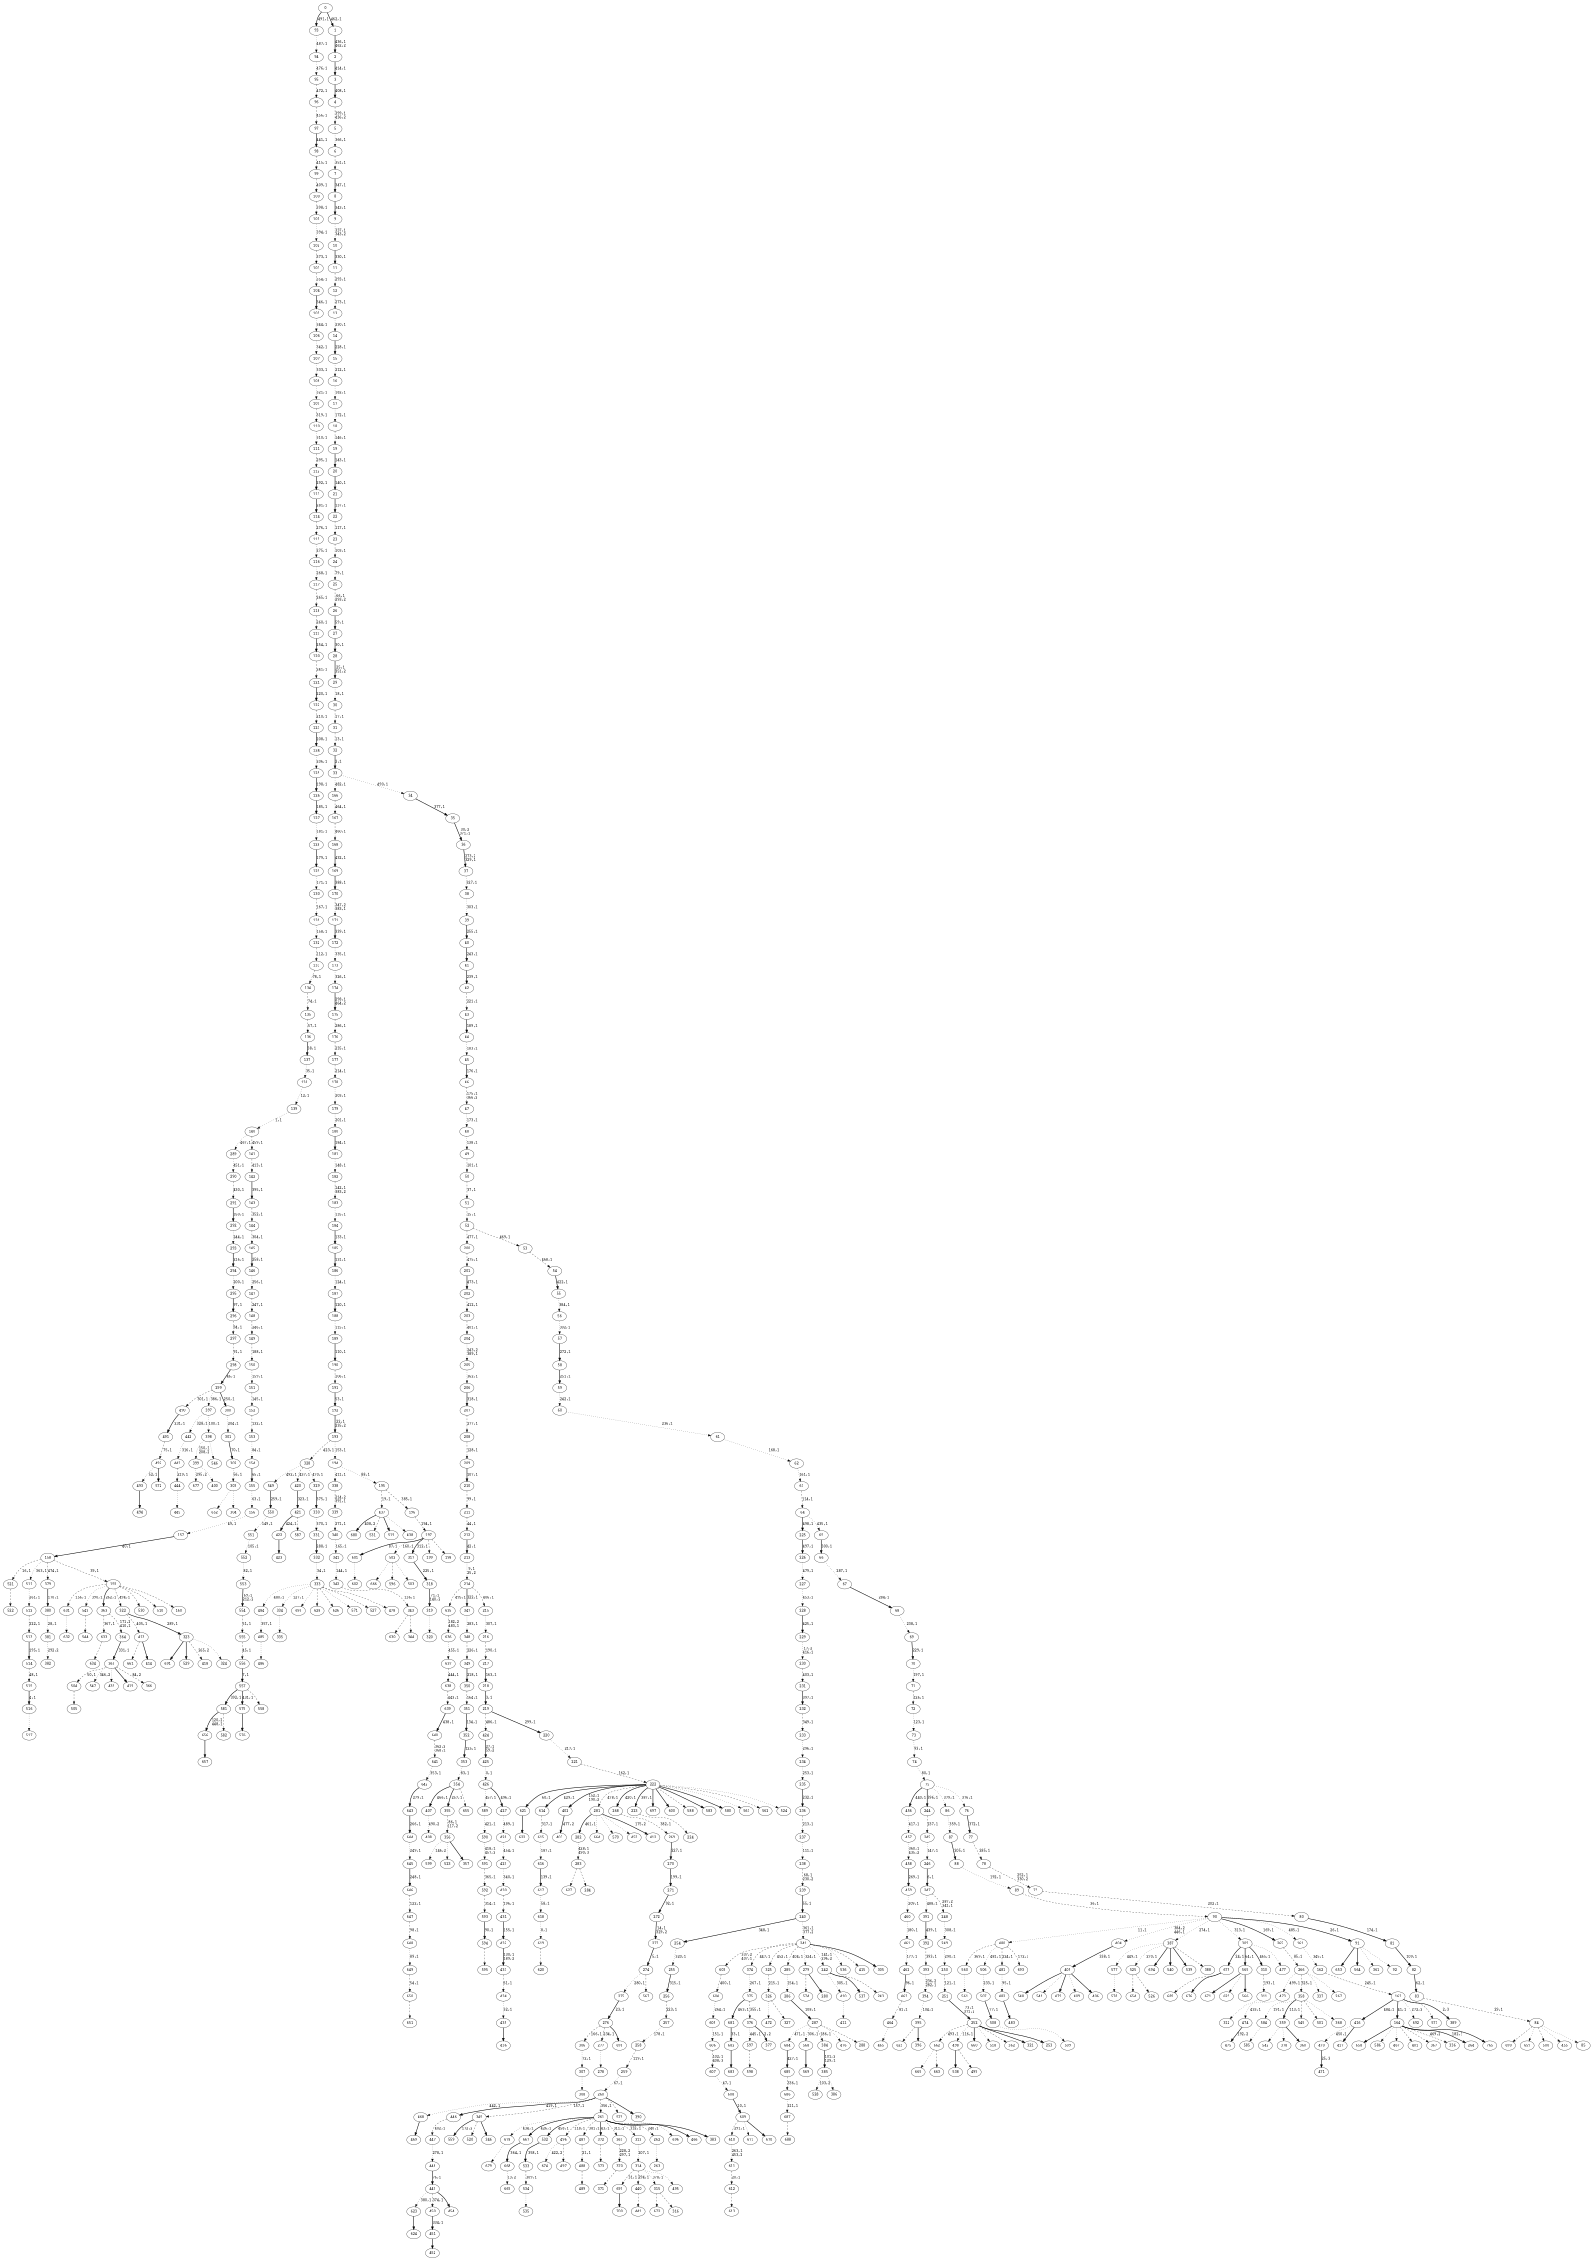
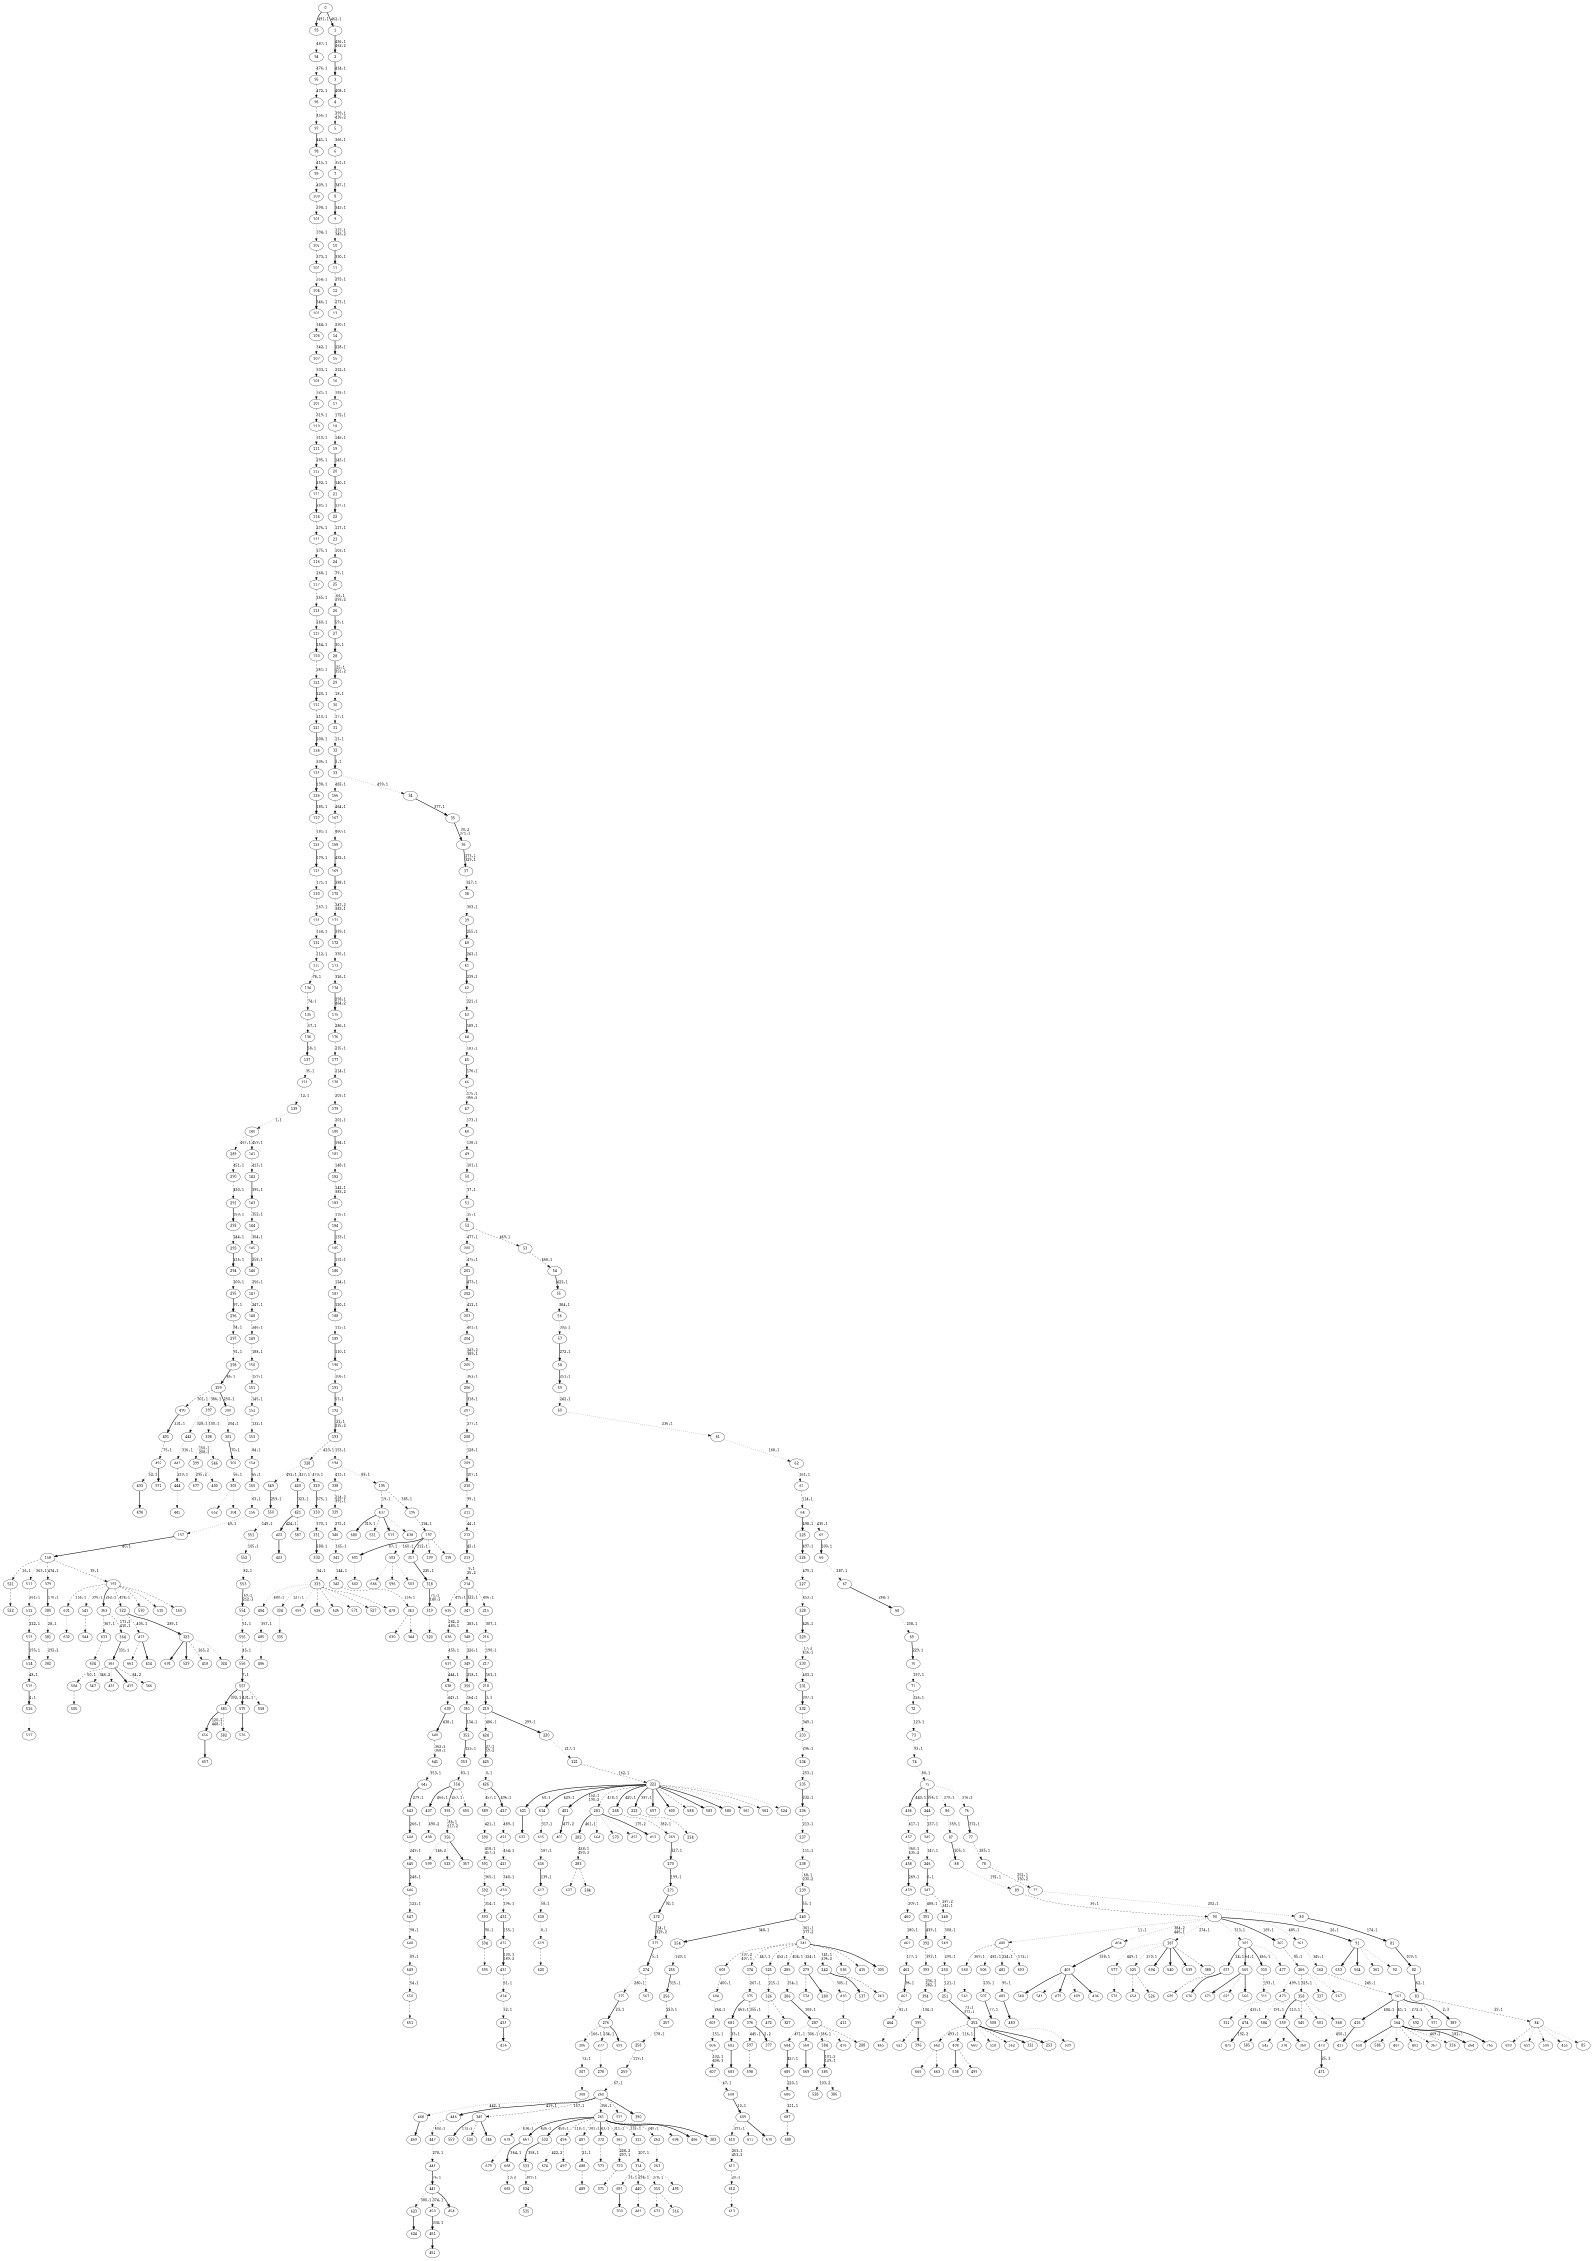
edge "437" -> "680": label "408,2" -> "319,1"
edge "79" -> "80": style dashed -> dotted
edge "685" -> "686": label "336,1" -> "220,1"
